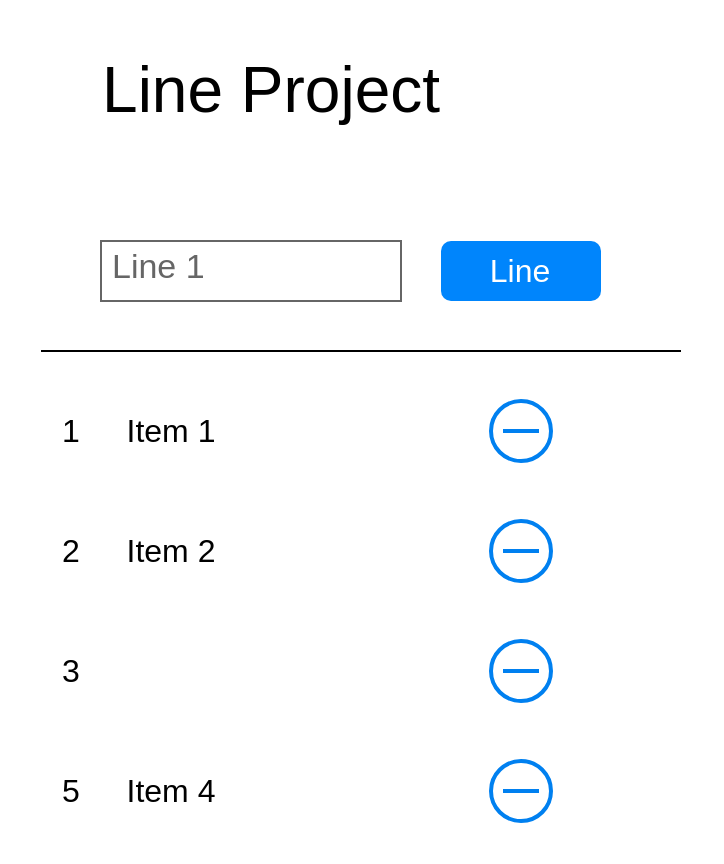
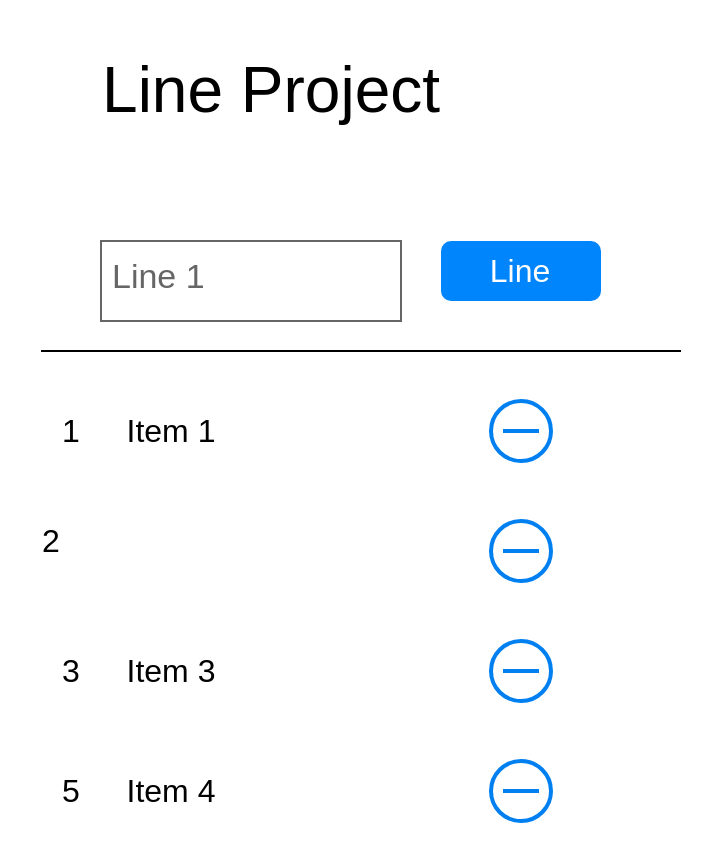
node "Line 1": size 300x60 -> 300x80
node "2": moved (71, 551) -> (51, 541)
node "Item 2": removed
node "Item 3": added
